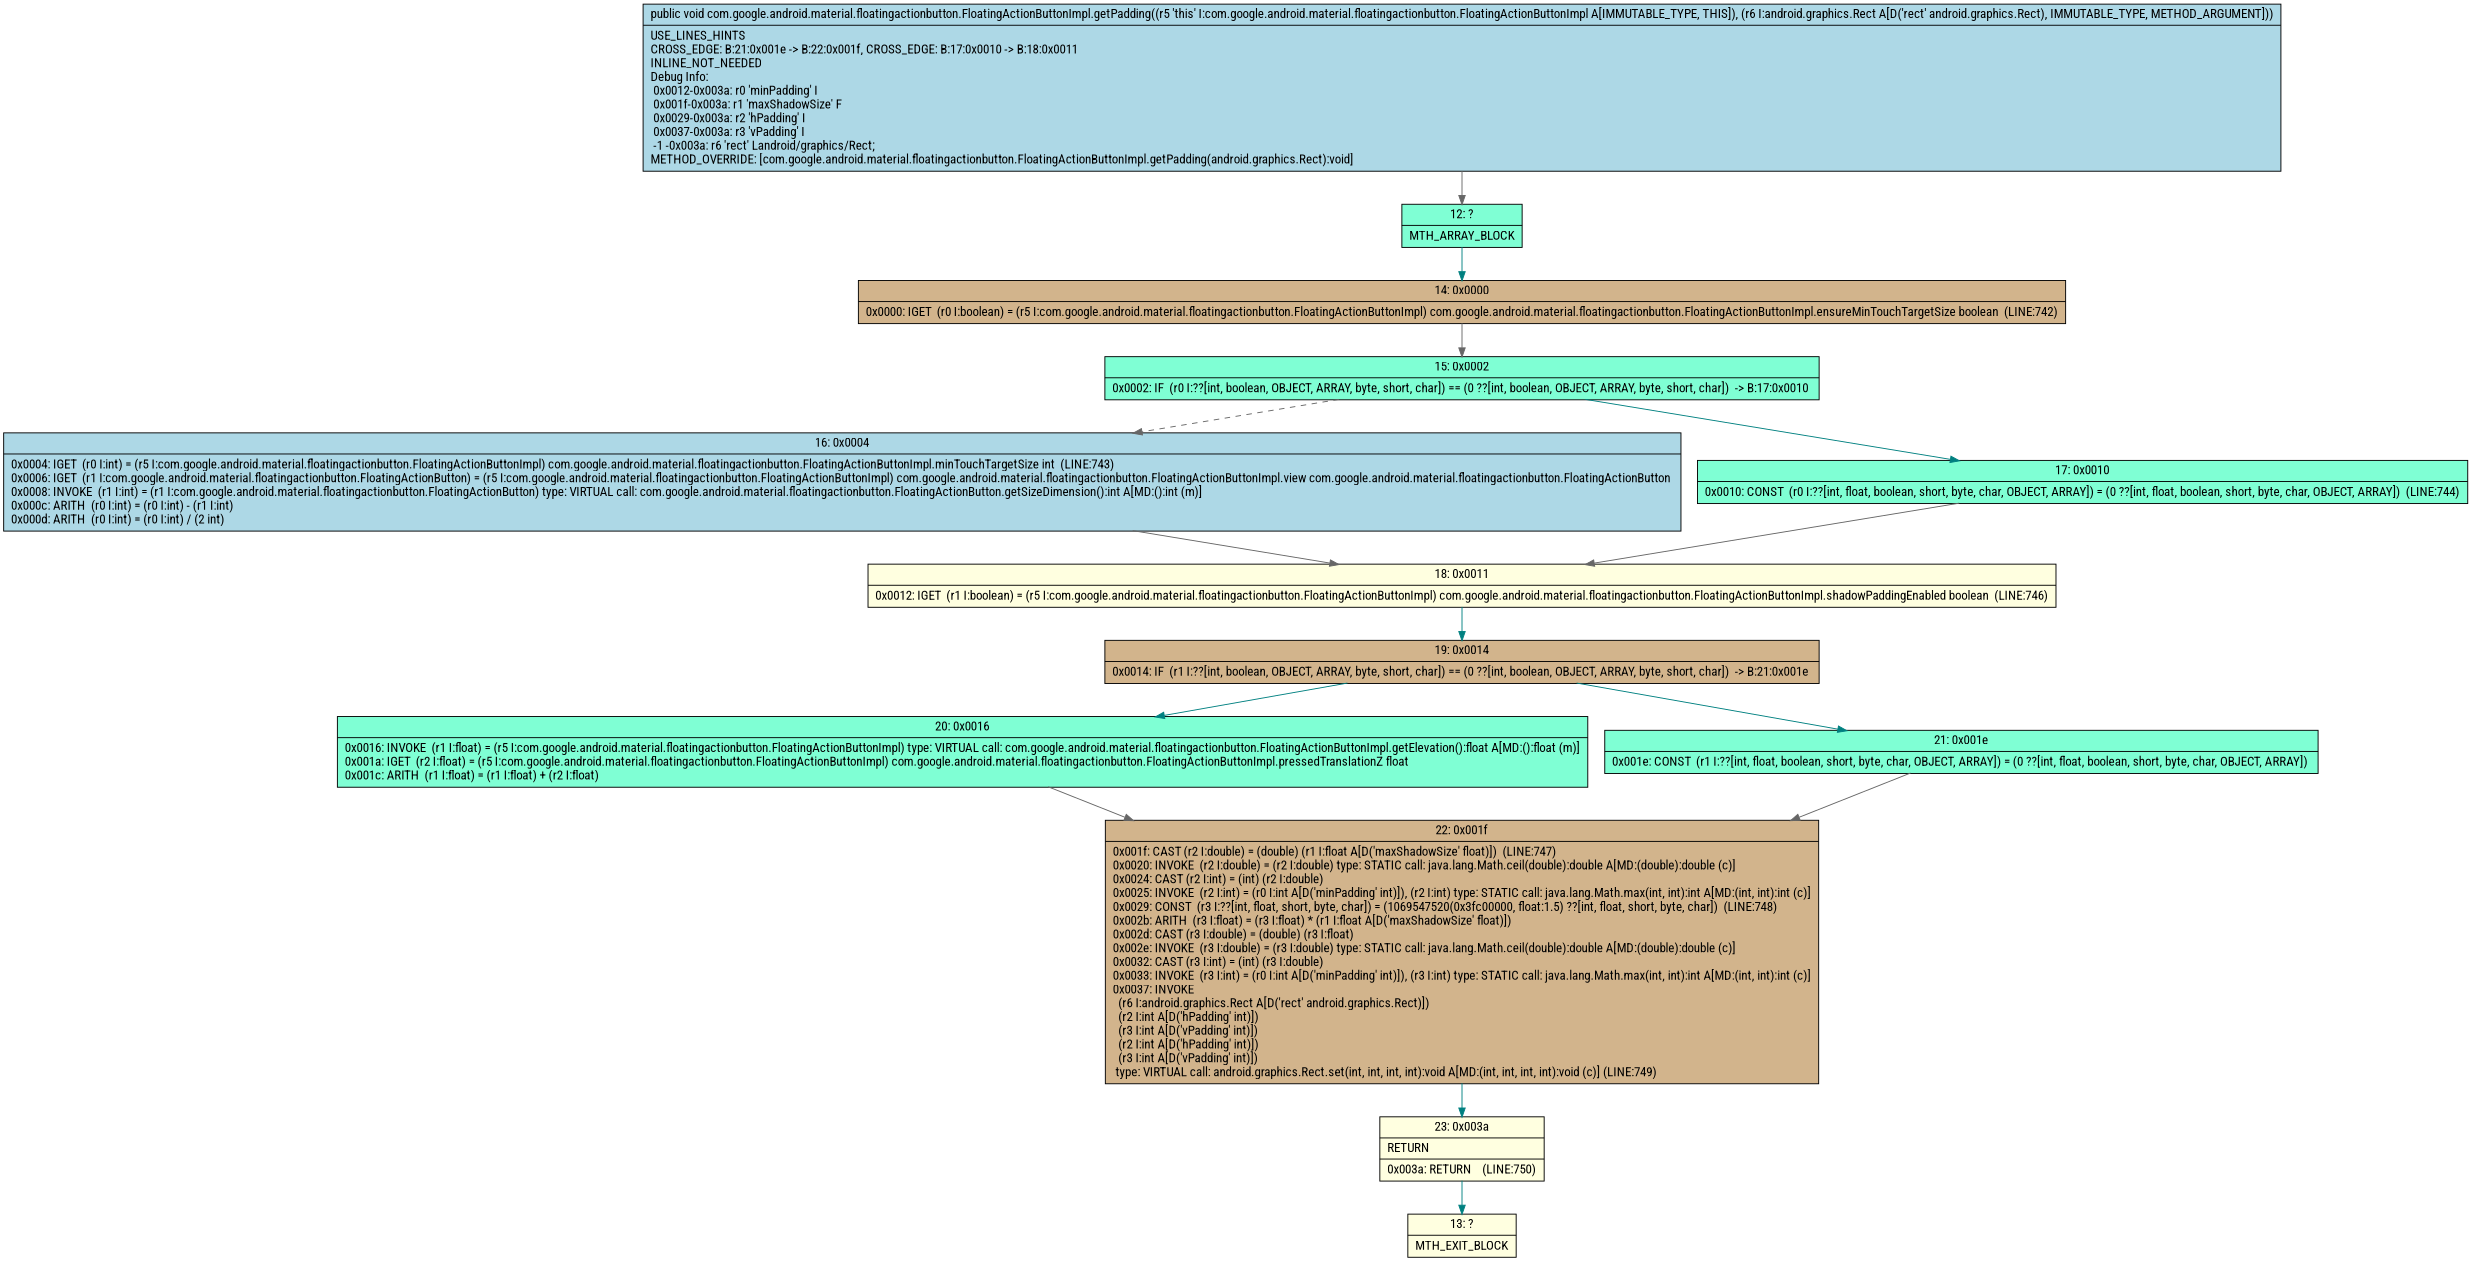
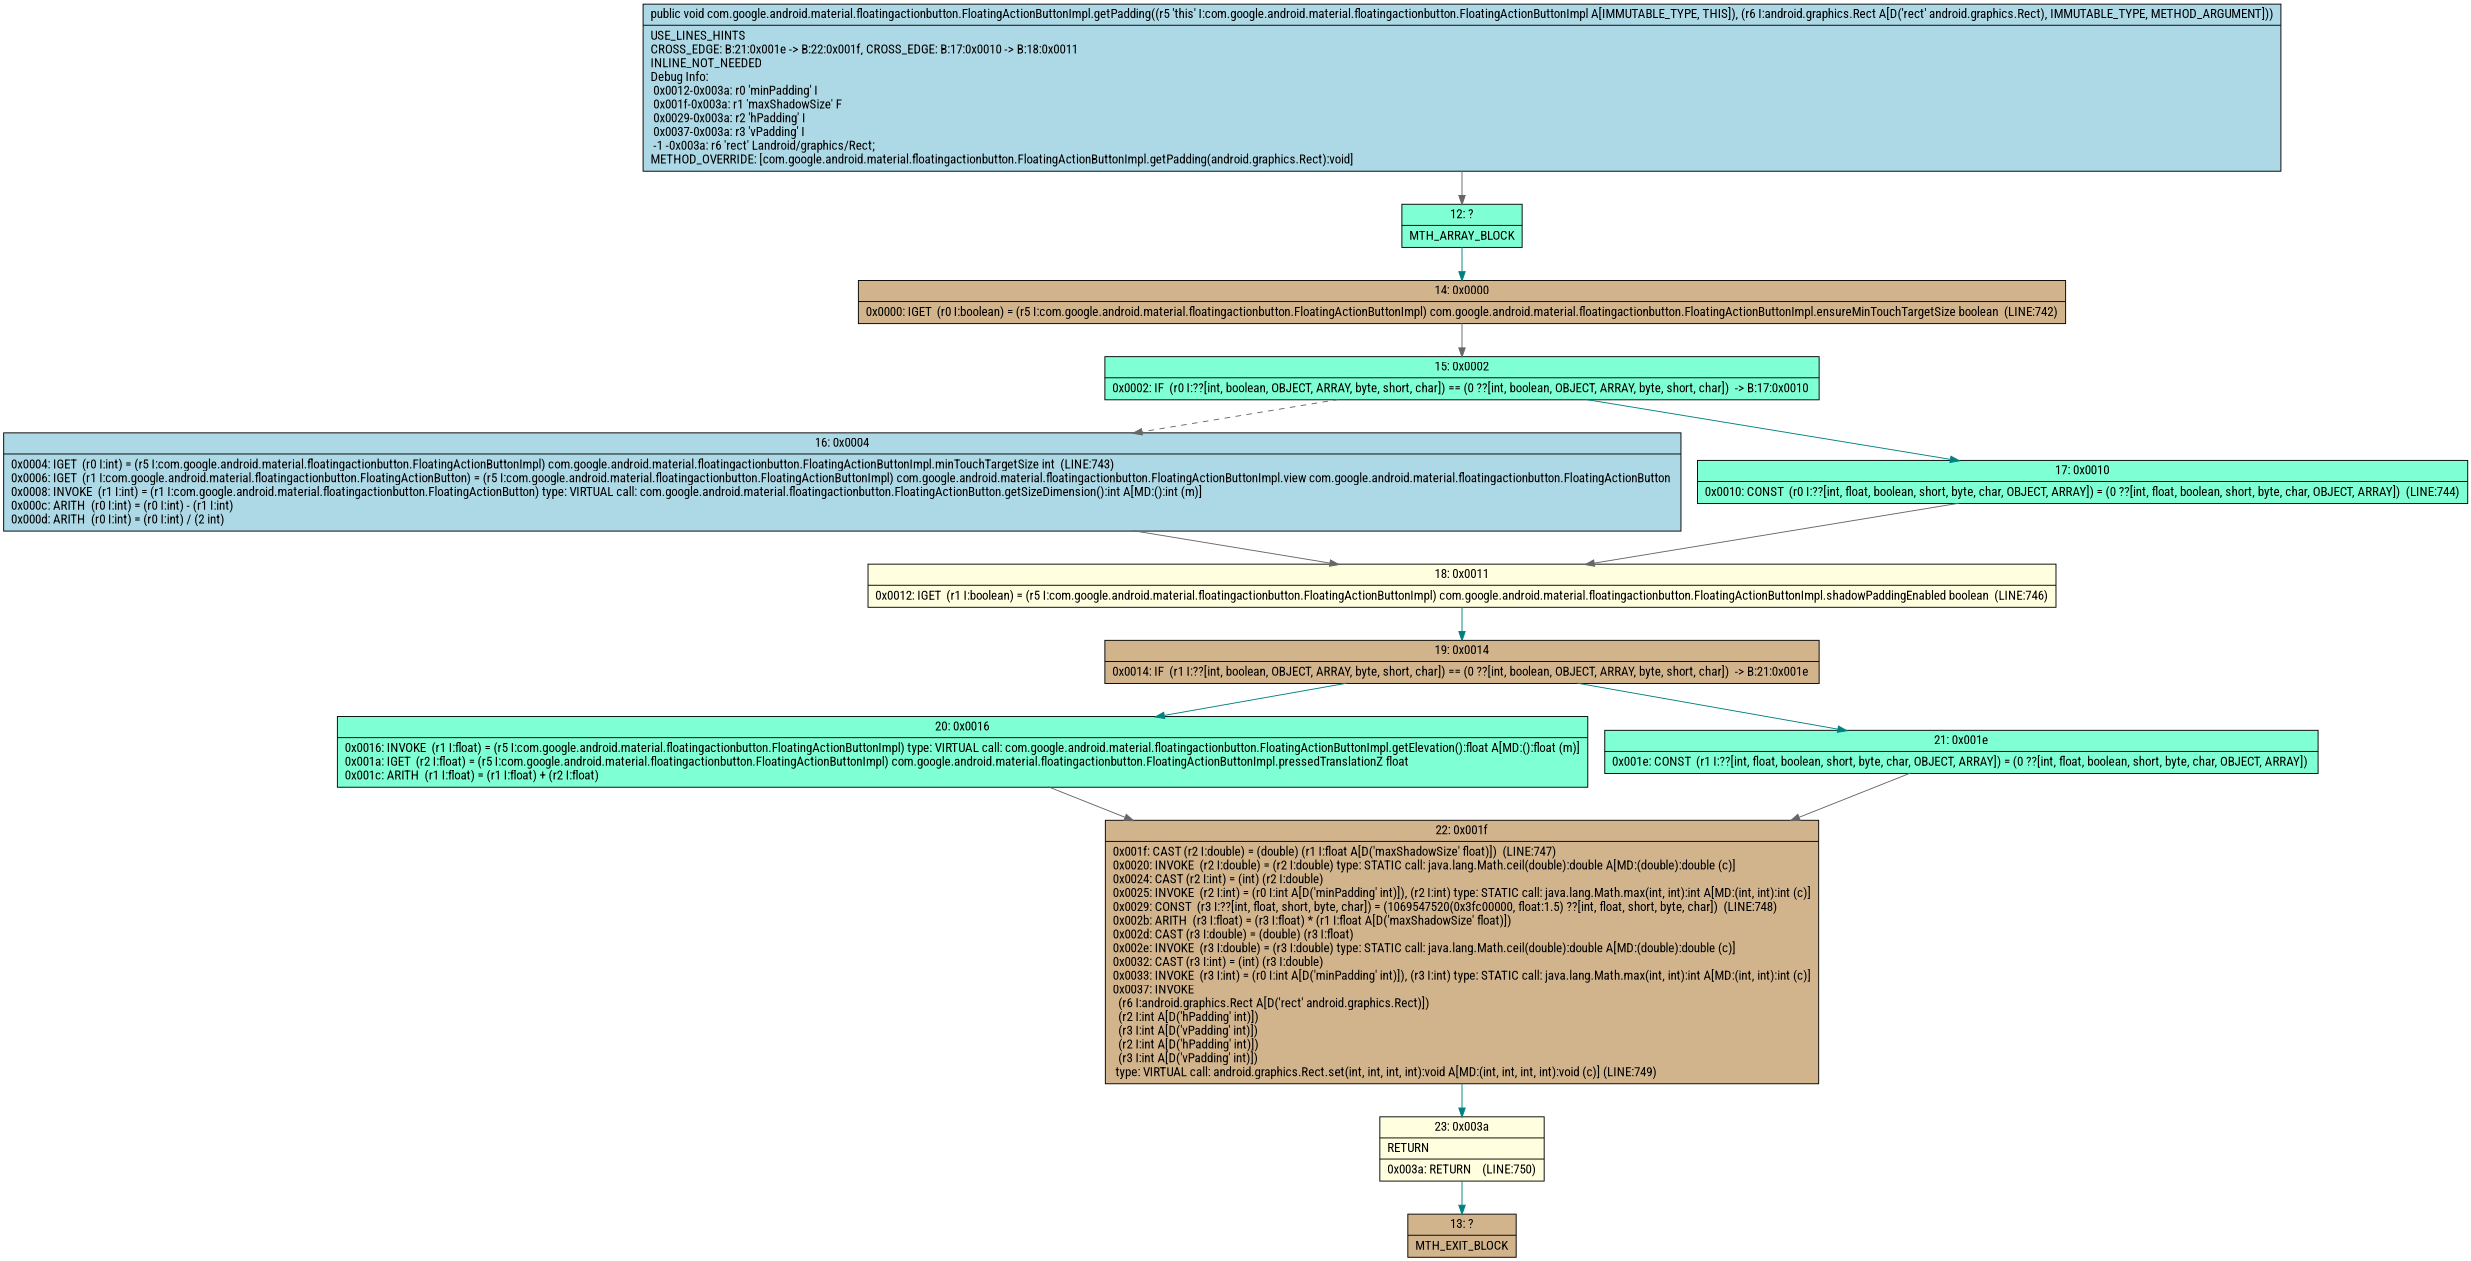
node "13: ?": fillcolor lightyellow -> tan
